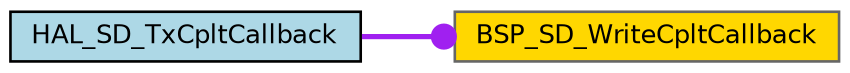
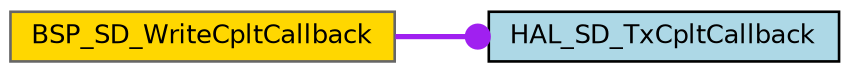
edge "HAL_SD_TxCpltCallback" -> "BSP_SD_WriteCpltCallback": reversed
